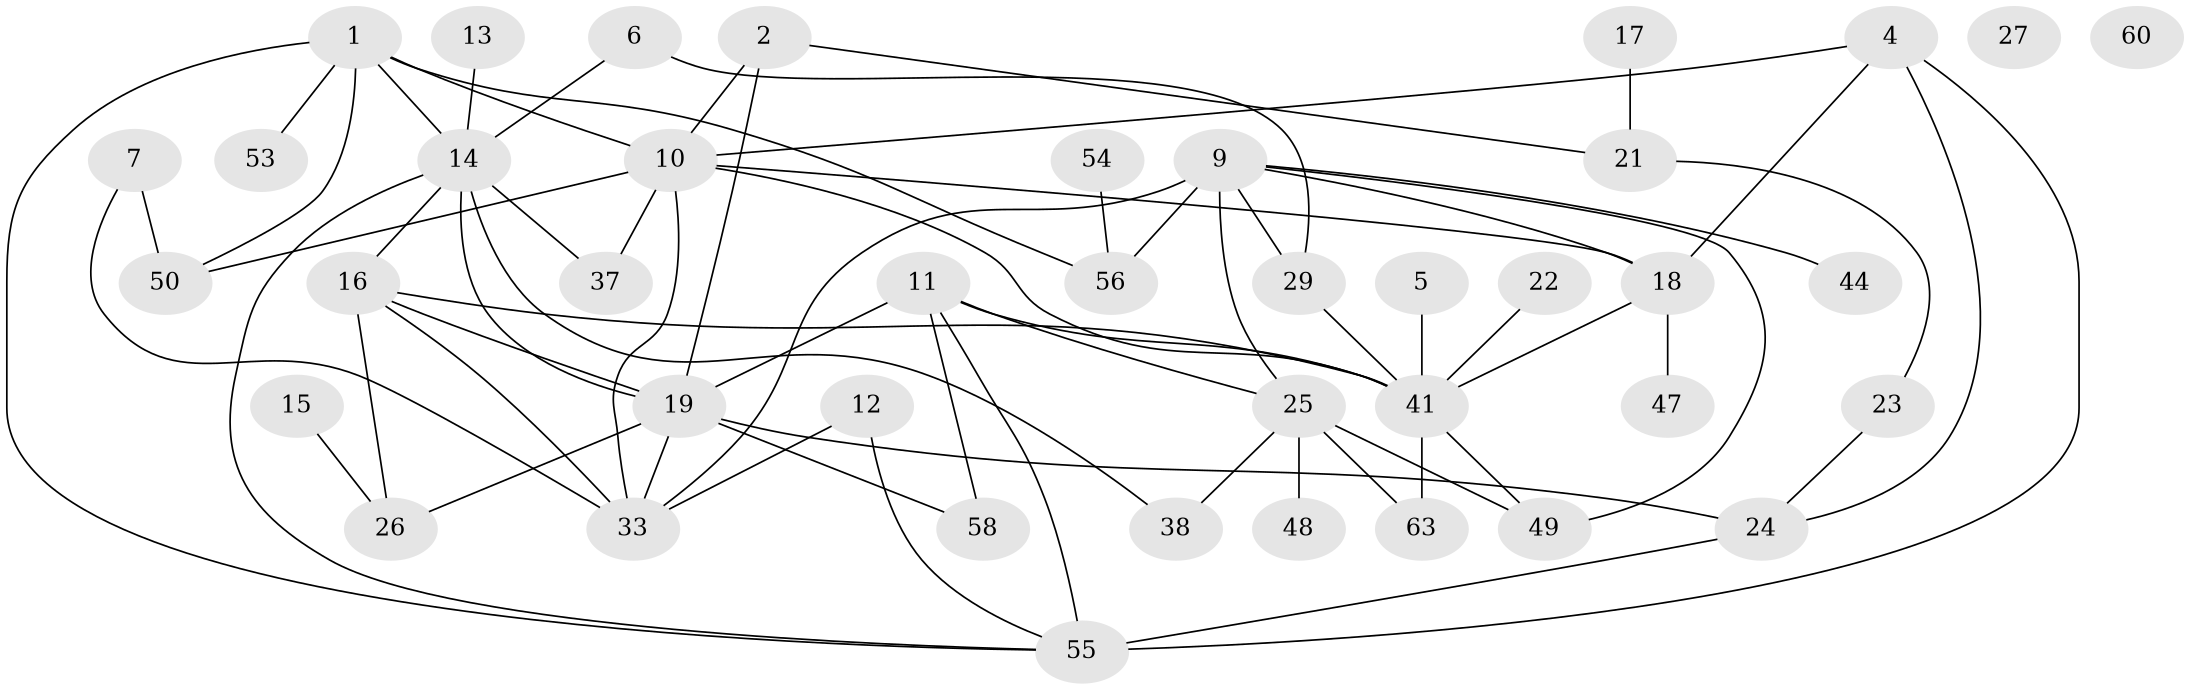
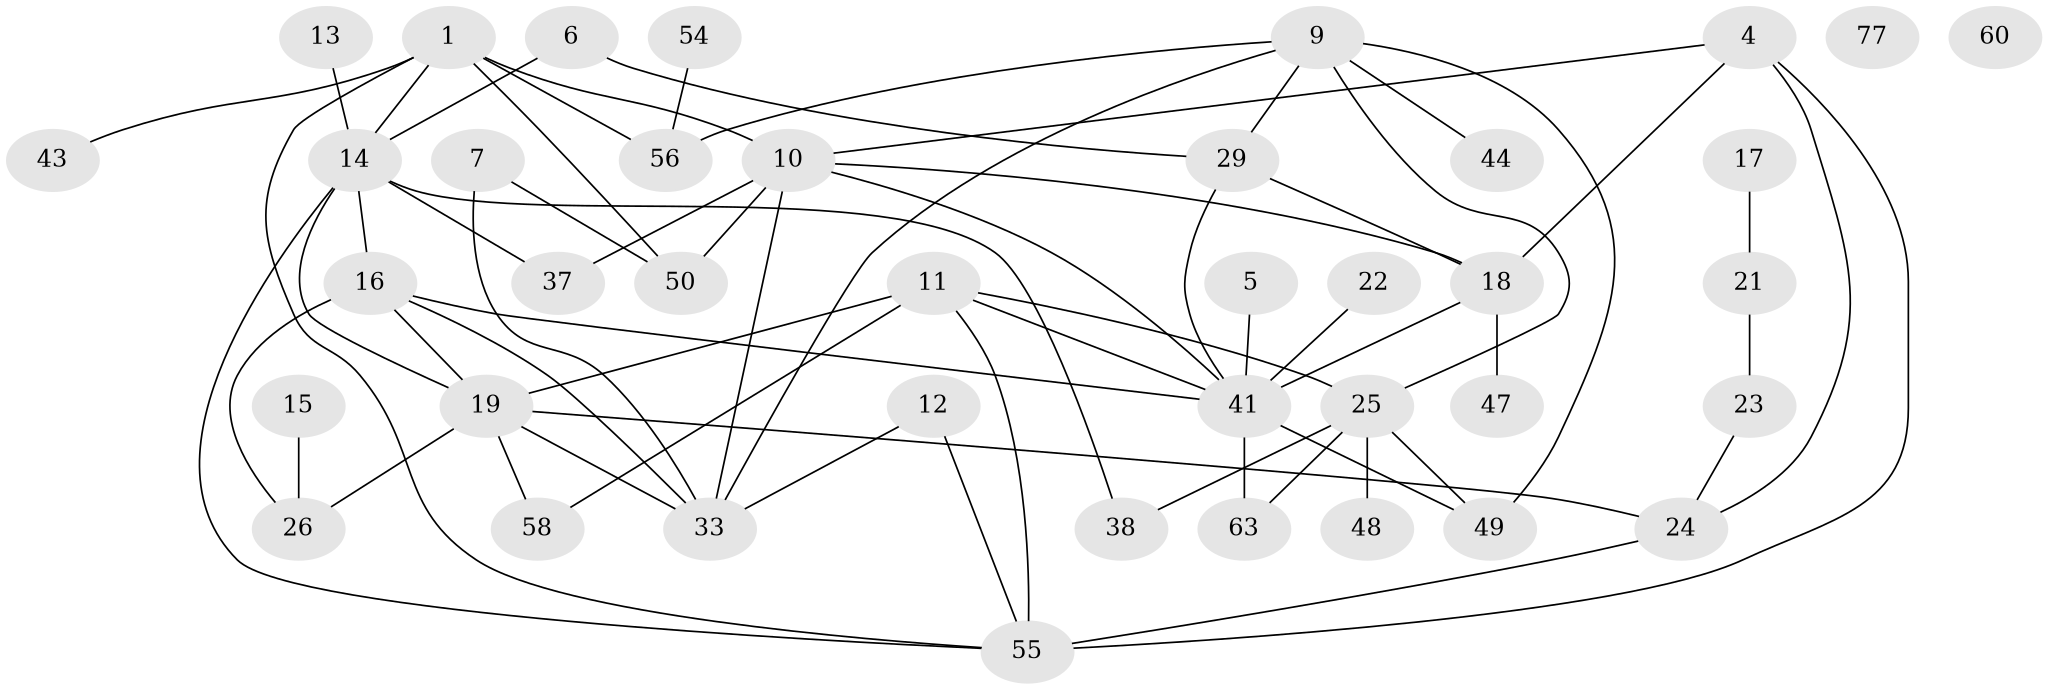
node "2": removed
node "27": label "27" -> "77"
node "53": label "53" -> "43"
edge "9" -- "18": now "29" -- "18"
